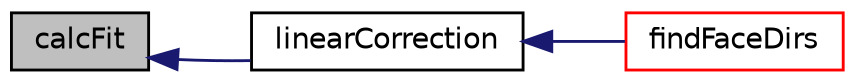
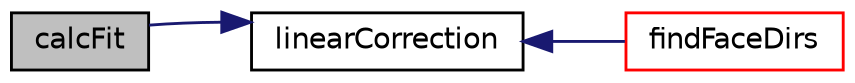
edge "linearCorrection" -> "calcFit": reversed
